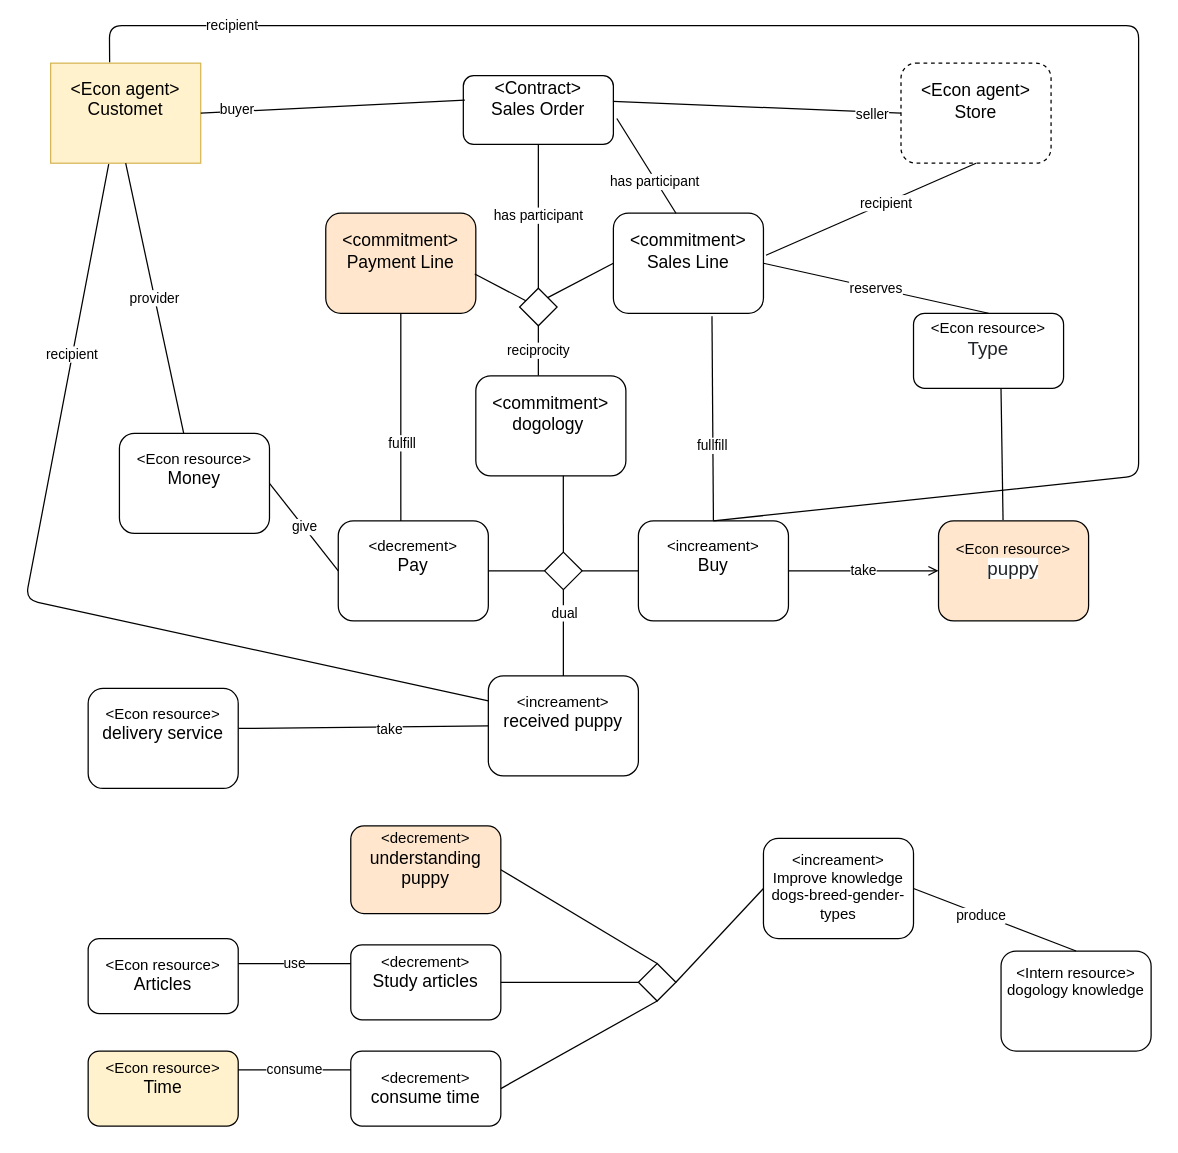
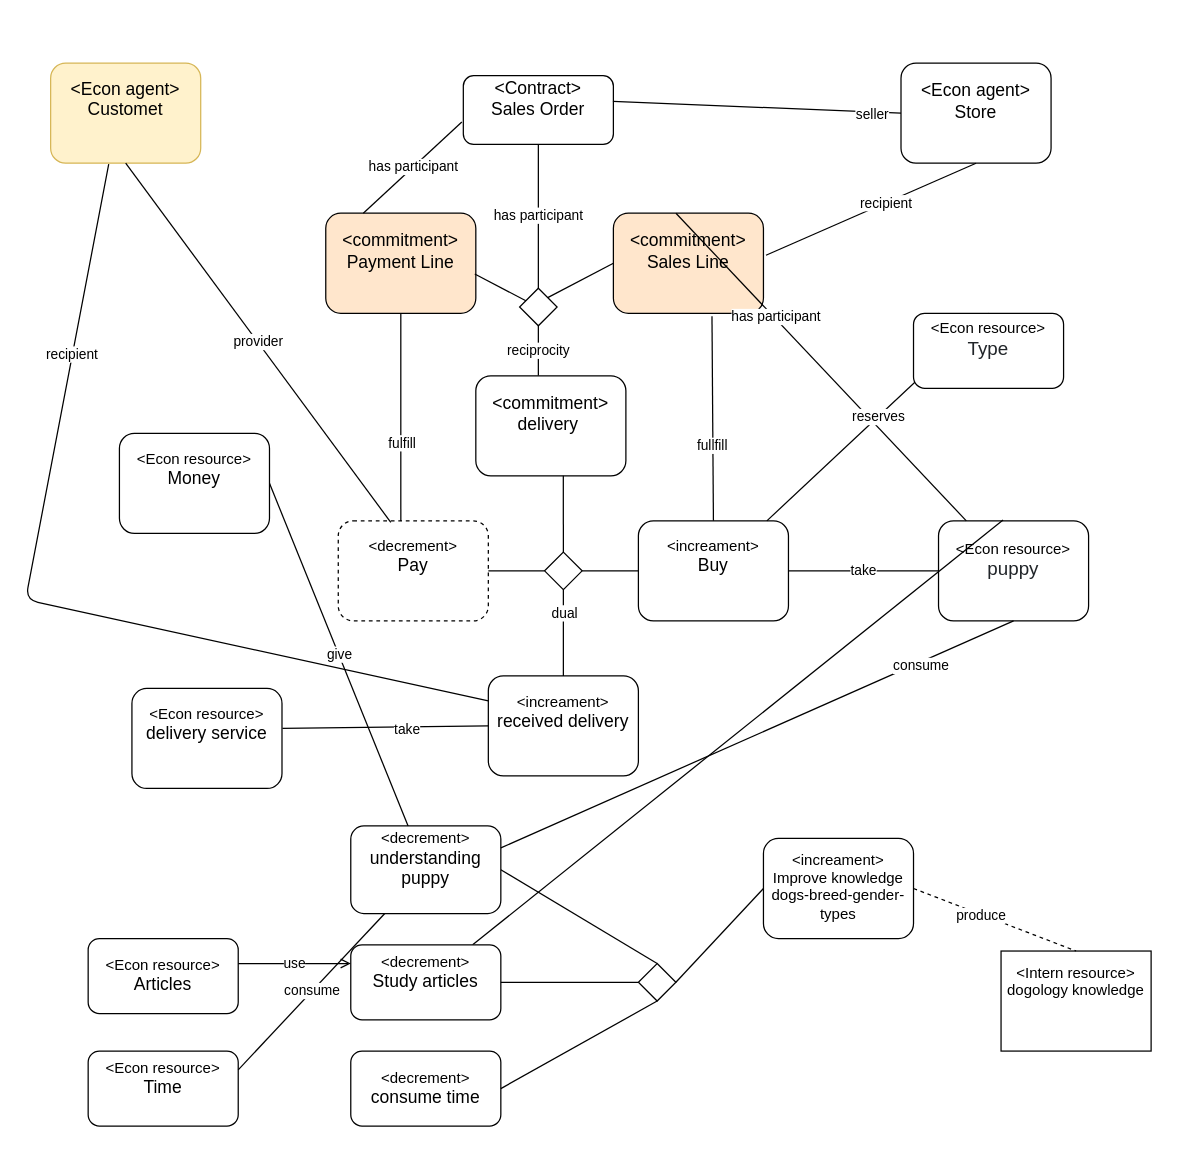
edge "<Econ agent> Customet" -- "<increament> Buy": removed, label "recipient"
edge "<Contract> Sales Order" -- "<Econ agent> Customet": removed, label "buyer"
node "<Econ agent> Customet": shape rectangle -> rounded rectangle
node "<Econ agent> Store": style dashed -> solid
edge "<Contract> Sales Order" -- "<commitment> Sales Line": now "<Econ resource> puppy" -- "<commitment> Sales Line"
edge "<Contract> Sales Order" -- "<commitment> Payment Line": added, label "has participant"
node "<commitment> Sales Line": fillcolor #ffffff -> #ffe6cc
edge "<commitment> Sales Line" -- "<Econ resource> Type": now "<increament> Buy" -- "<Econ resource> Type"
edge "<Econ agent> Customet" -- "<Econ resource> Money": now "<Econ agent> Customet" -- "<decrement> Pay"
node "<commitment> dogology": label "<commitment> dogology" -> "<commitment> delivery"
edge "<Econ resource> Type" -- "<Econ resource> puppy": now "<decrement> Study articles" -- "<Econ resource> puppy"
edge "<Econ resource> Money" -- "<decrement> Pay": now "<Econ resource> Money" -- "<decrement> understanding puppy"
node "<decrement> Pay": style solid -> dashed
edge "<increament> Buy" -> "<Econ resource> puppy": arrowhead open -> none
node "<Econ resource> puppy": fillcolor #ffe6cc -> #ffffff
edge "<Econ resource> puppy" -- "<decrement> understanding puppy": added, label "consume"
node "<increament> received puppy": label "<increament> received puppy" -> "<increament> received delivery"
node "<Econ resource> delivery service": moved (163, 738) -> (207, 738)
node "<decrement> understanding puppy": fillcolor #ffe6cc -> #ffffff
edge "<increament> Improve knowledge dogs-breed-gender-types" -- "<Intern resource> dogology knowledge": style solid -> dashed
edge "<Econ resource> Articles" -- "<decrement> Study articles": arrowhead none -> open
node "<Intern resource> dogology knowledge": shape rounded rectangle -> rectangle
edge "<Econ resource> Time" -- "<decrement> consume time": now "<Econ resource> Time" -- "<decrement> understanding puppy"
node "<Econ resource> Time": fillcolor #fff2cc -> #ffffff
